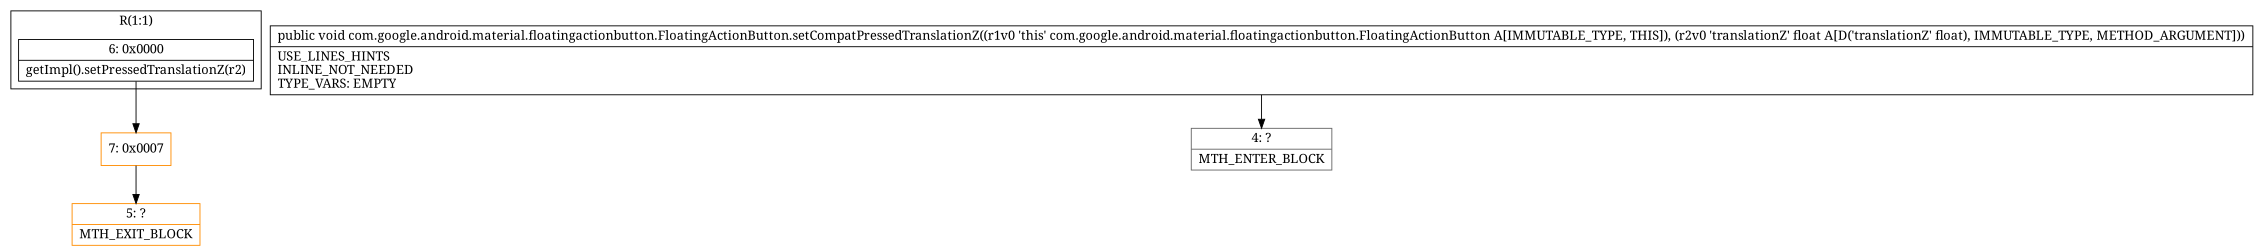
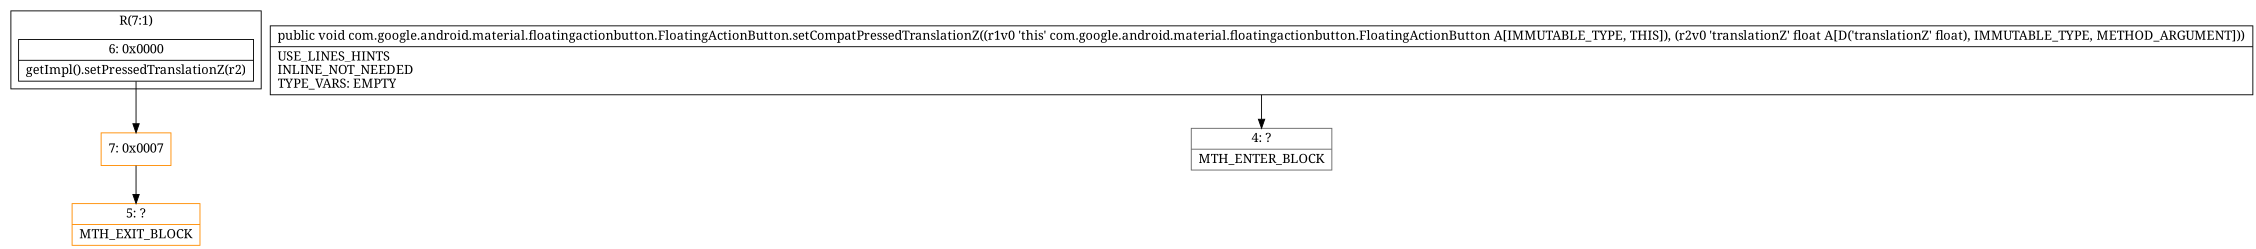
cluster "R(1:1)": label "R(1:1)" -> "R(7:1)"
